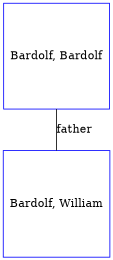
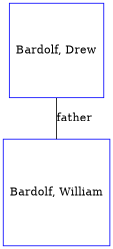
node "Bardolf, Bardolf": label "Bardolf, Bardolf" -> "Bardolf, Drew"
